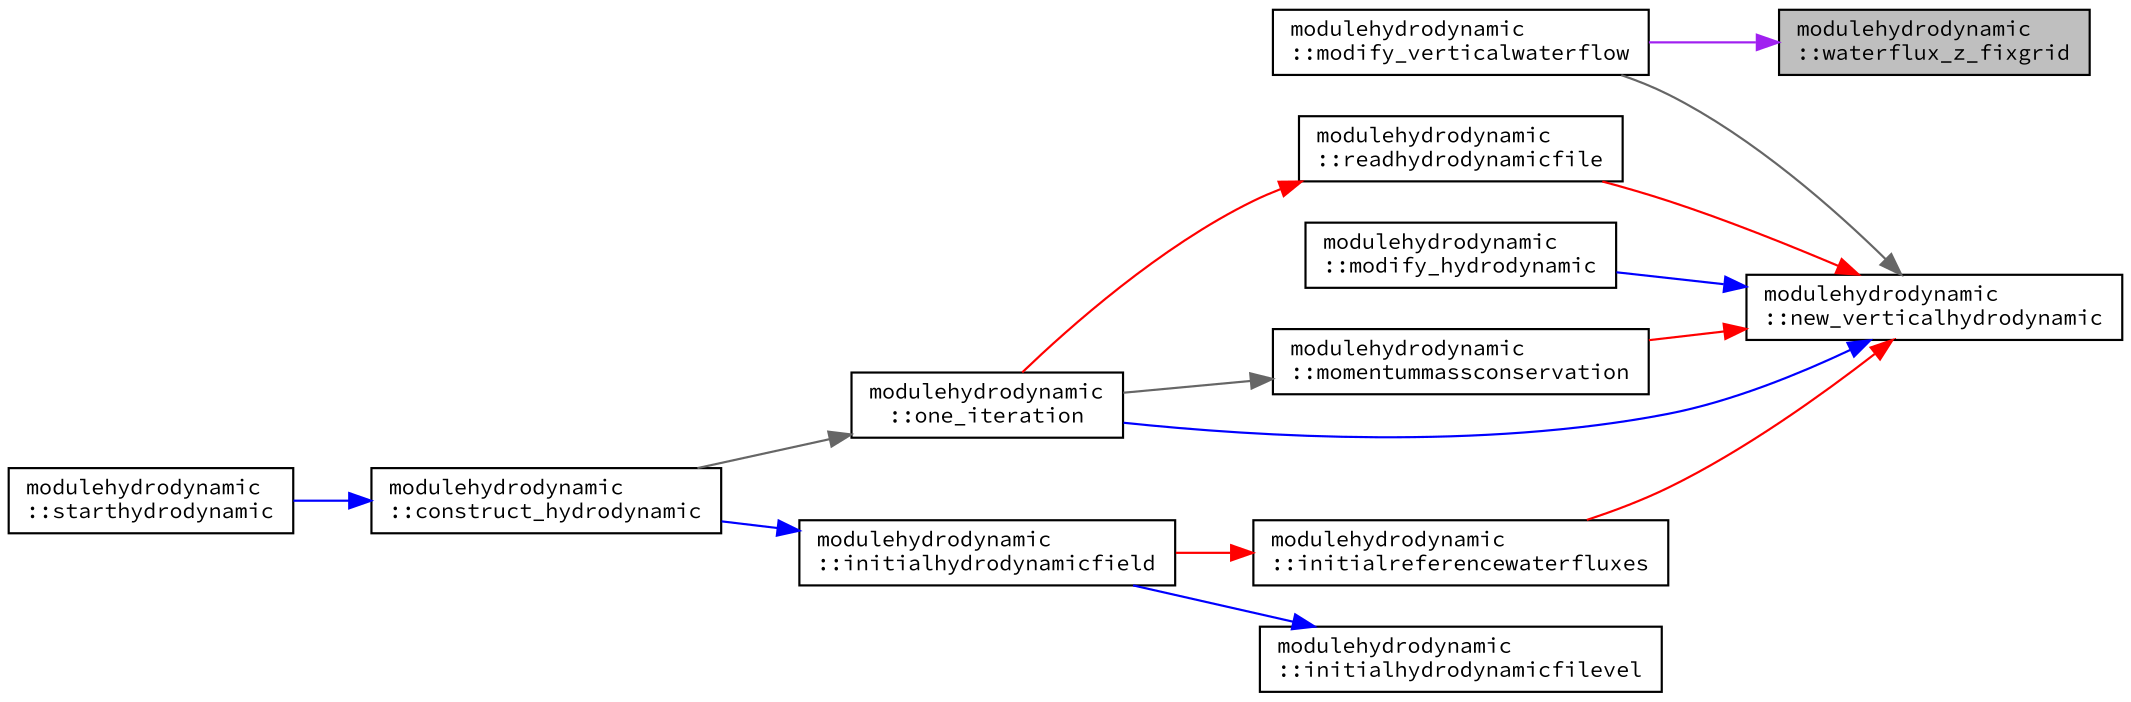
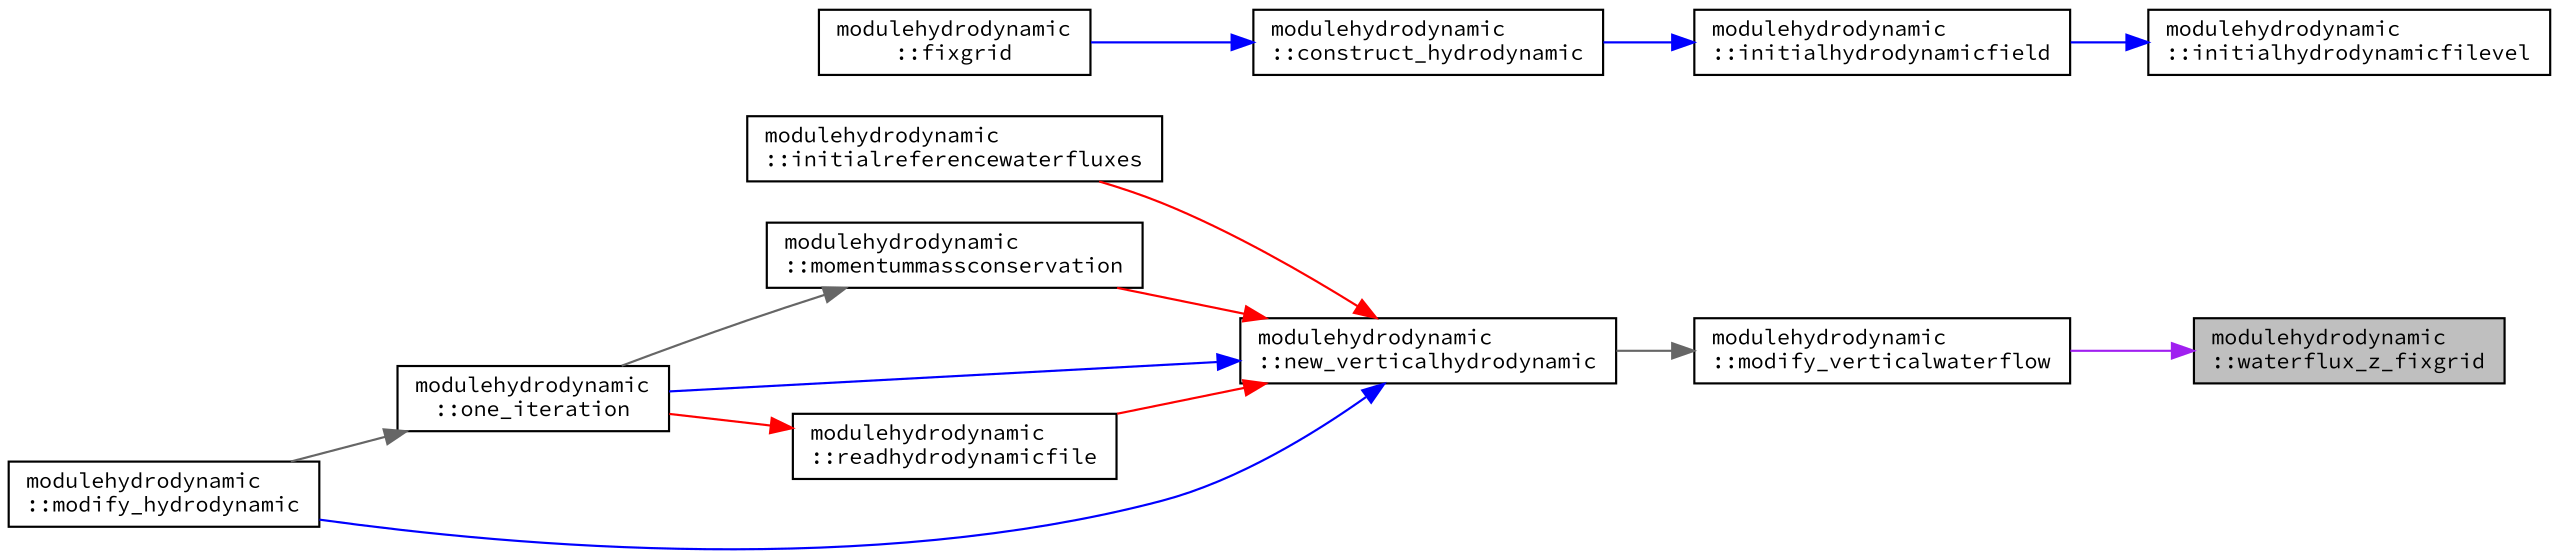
edge "modulehydrodynamic ::modify_verticalwaterflow" -> "modulehydrodynamic ::new_verticalhydrodynamic": reversed
edge "modulehydrodynamic ::construct_hydrodynamic" -> "modulehydrodynamic ::one_iteration": now "modulehydrodynamic ::modify_hydrodynamic" -> "modulehydrodynamic ::one_iteration"
node "modulehydrodynamic ::starthydrodynamic": label "modulehydrodynamic ::starthydrodynamic" -> "modulehydrodynamic ::fixgrid"
edge "modulehydrodynamic ::initialhydrodynamicfield" -> "modulehydrodynamic ::initialreferencewaterfluxes": removed
